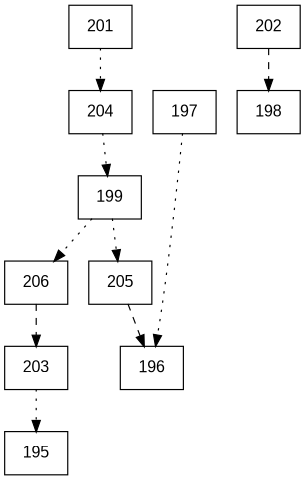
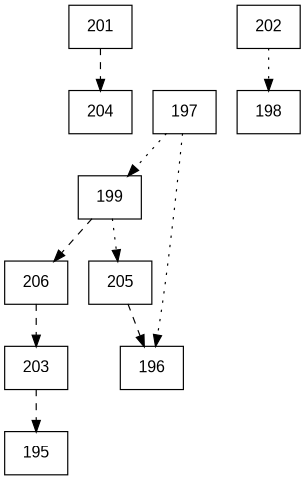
edge "201" -> "204": style dotted -> dashed
edge "202" -> "198": style dashed -> dotted
edge "204" -> "199": now "197" -> "199"
edge "199" -> "206": style dotted -> dashed
edge "203" -> "195": style dotted -> dashed
